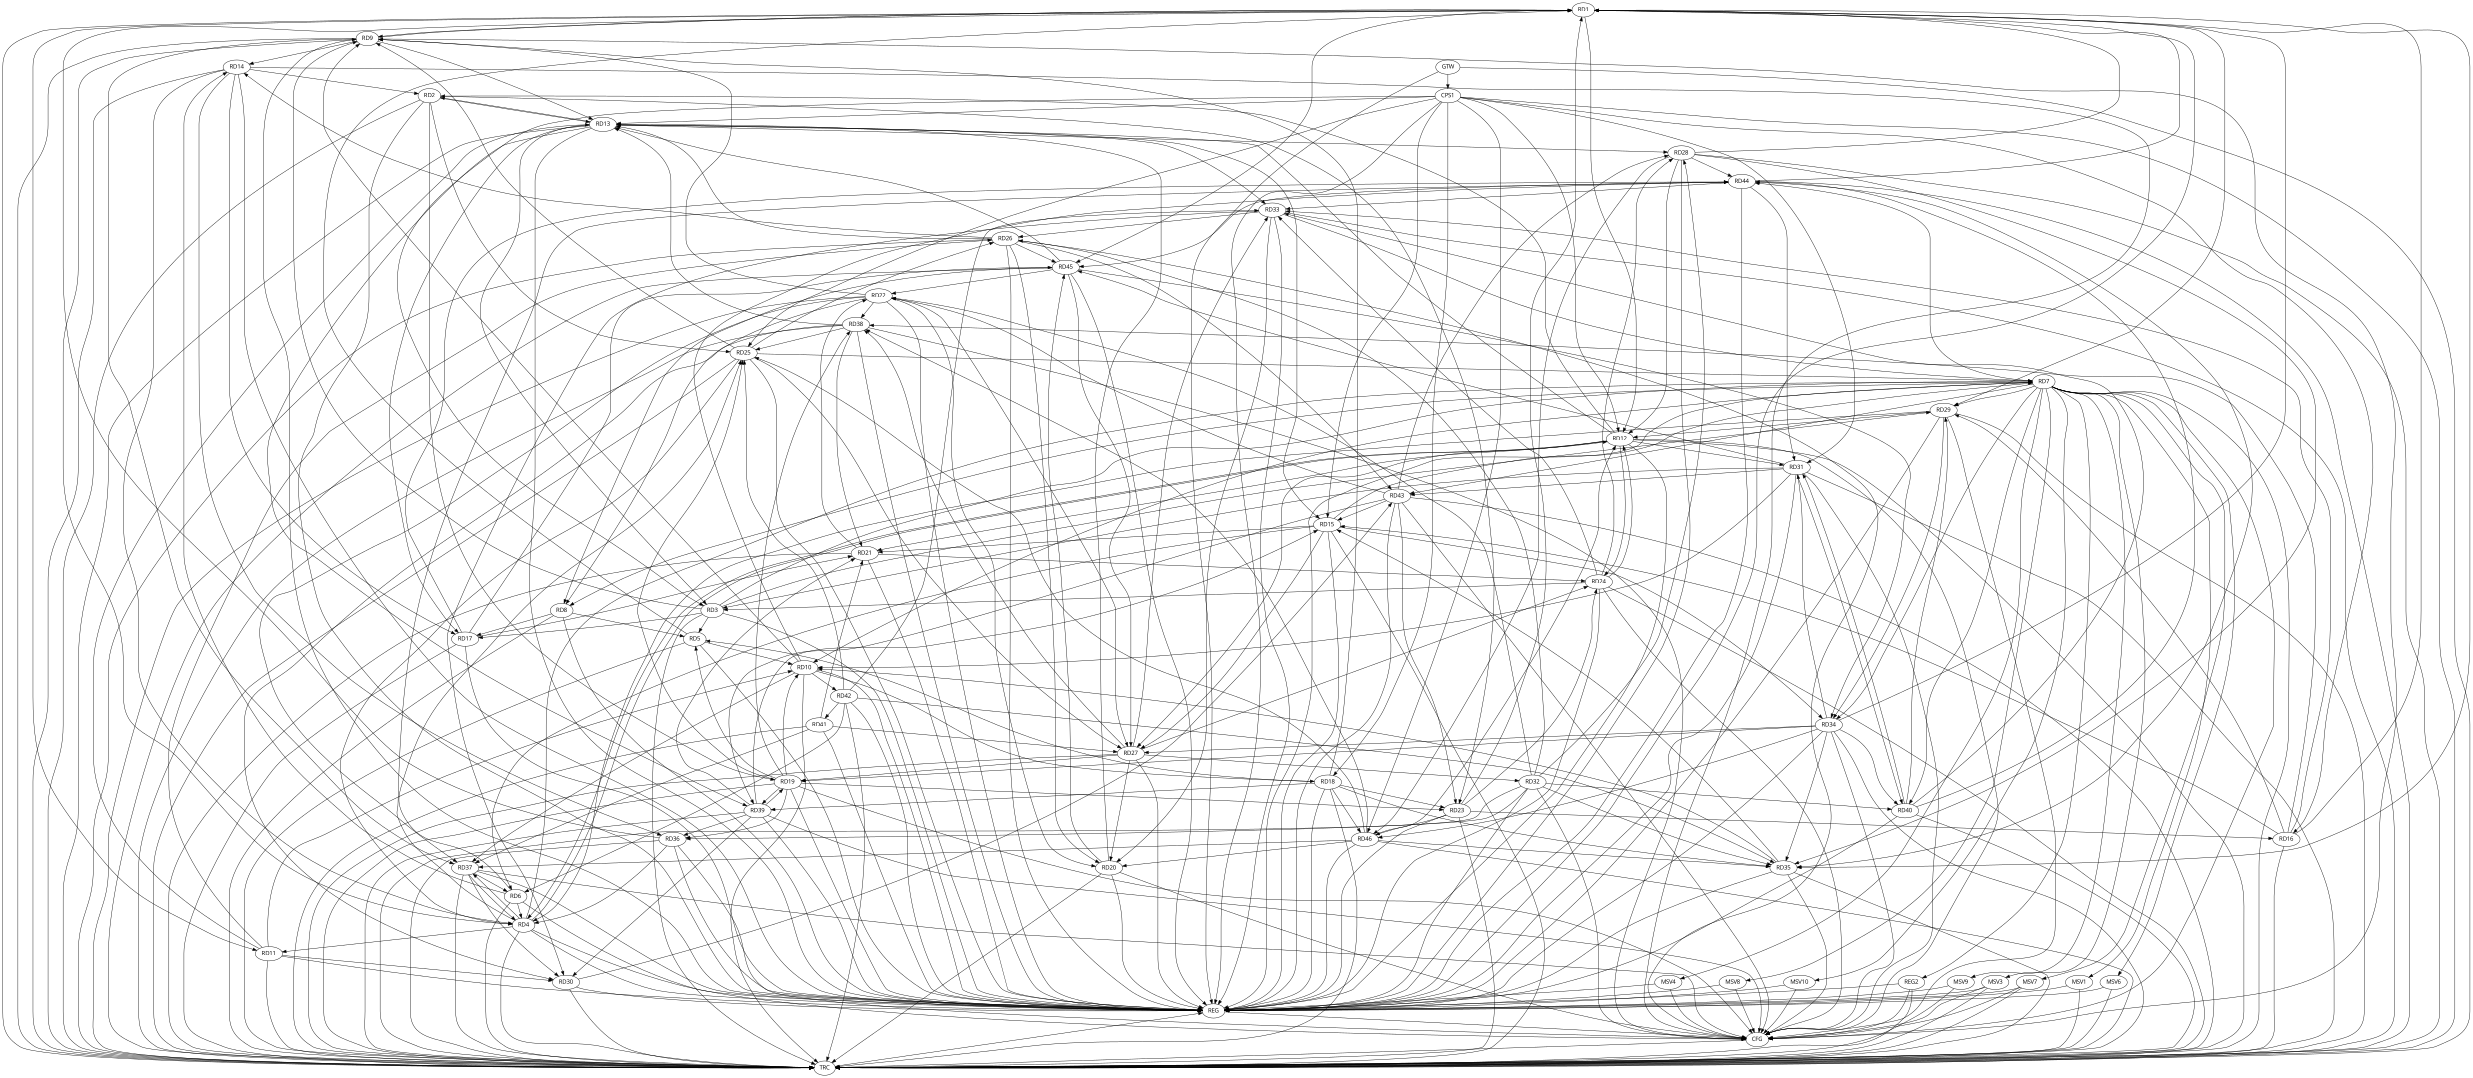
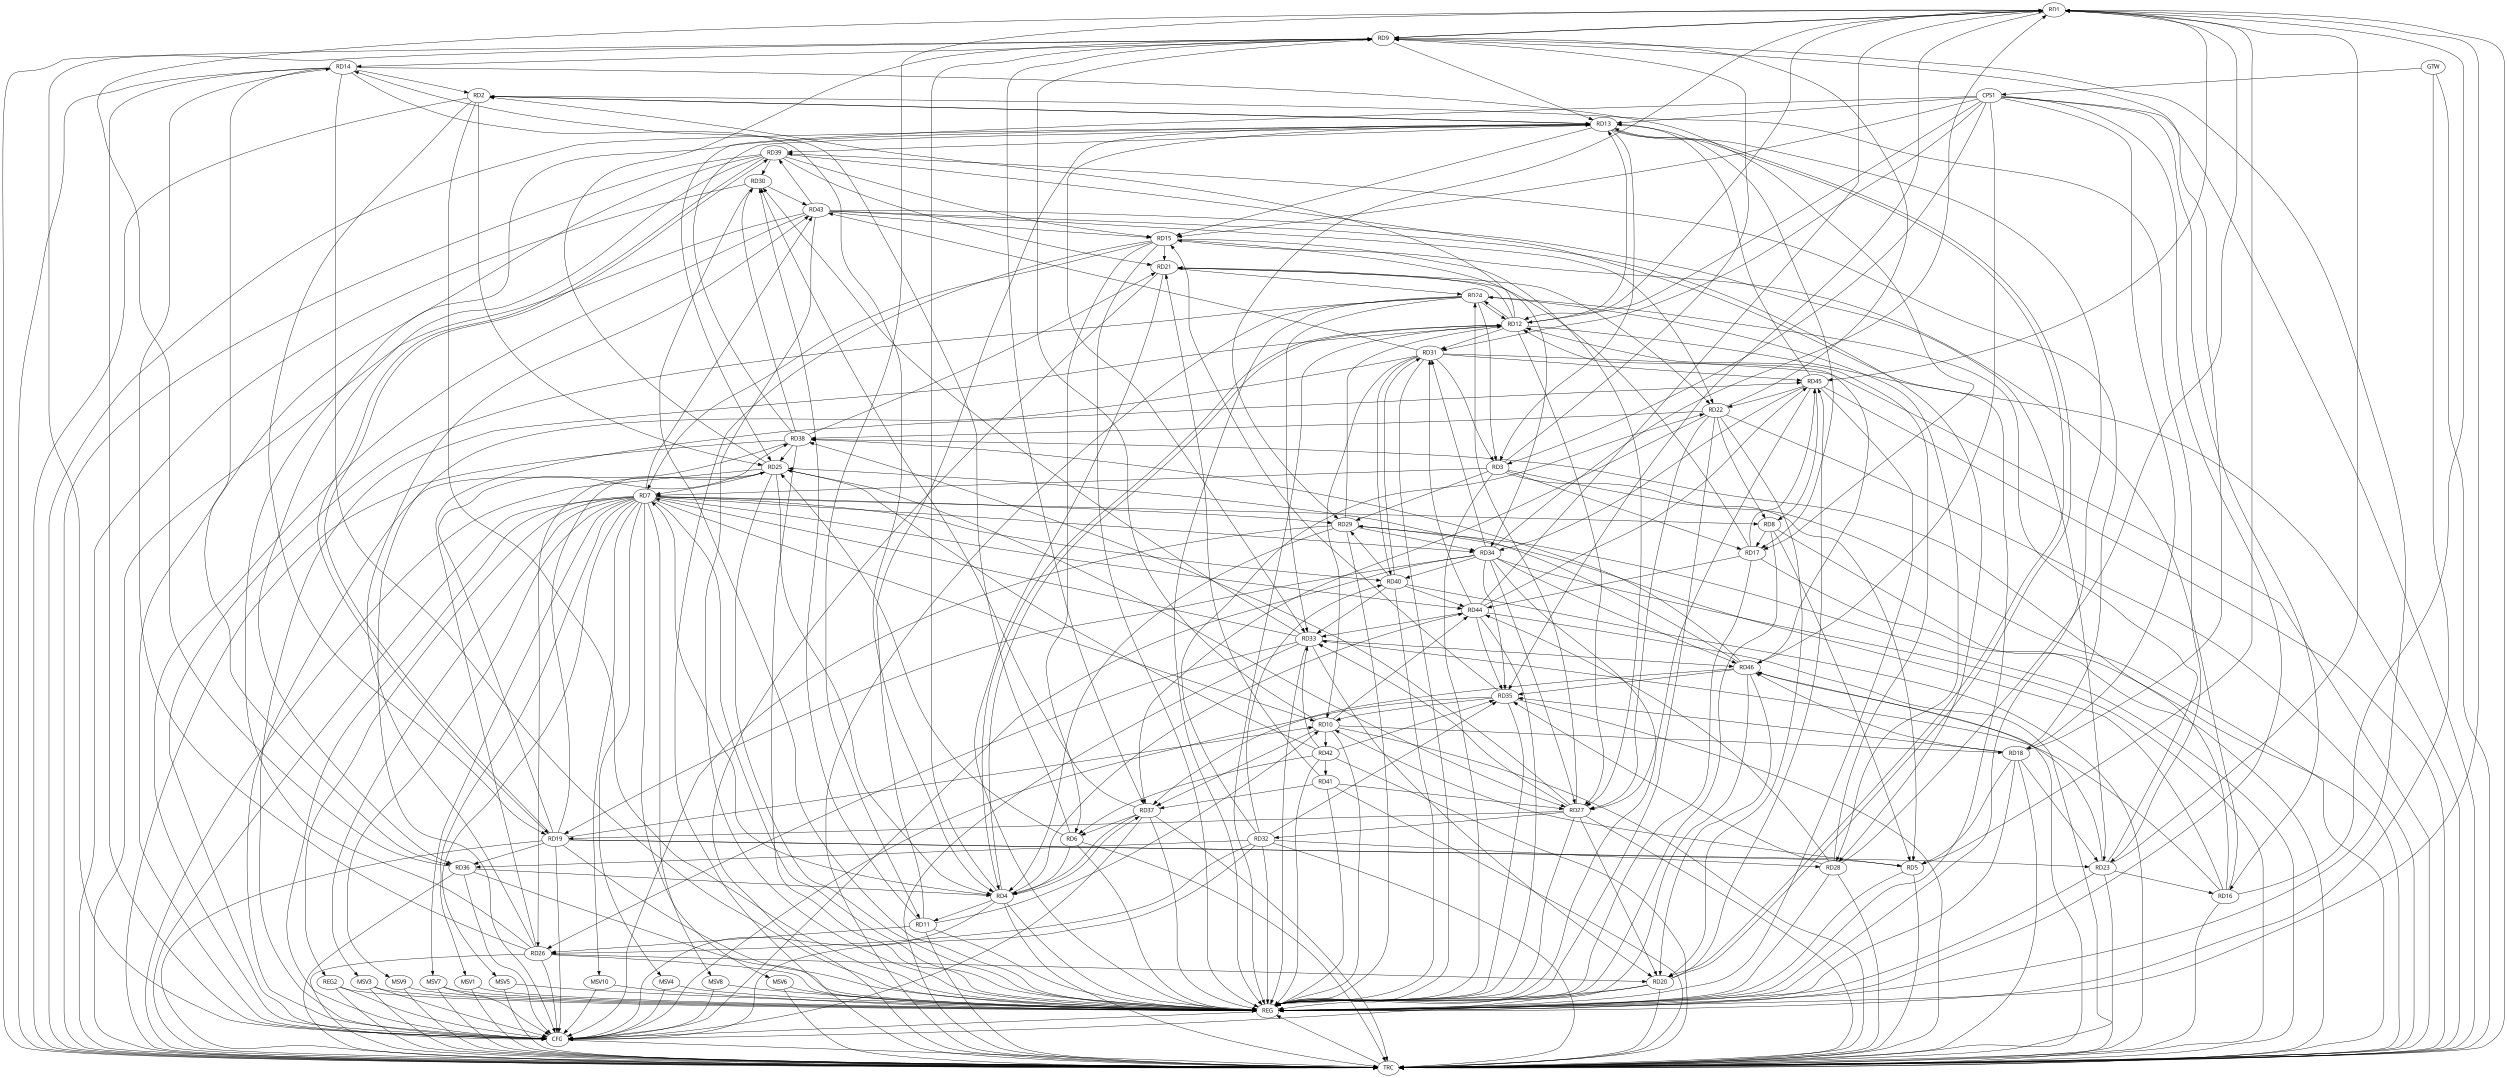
edge "RD13" -> "RD28": now "RD13" -> "RD20"
edge "RD28" -> "RD46": now "RD33" -> "RD46"
node "MSV5": added
